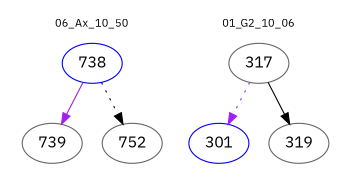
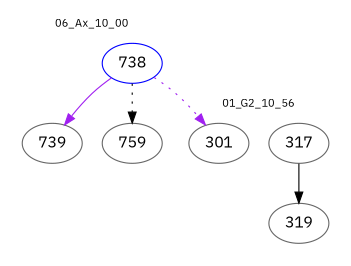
cluster "06_Ax_10_50": label "06_Ax_10_50" -> "06_Ax_10_00"
cluster "01_G2_10_06": label "01_G2_10_06" -> "01_G2_10_56"
edge "317" -> "301": now "738" -> "301"
node "752": label "752" -> "759"
node "301": color blue -> gray40
